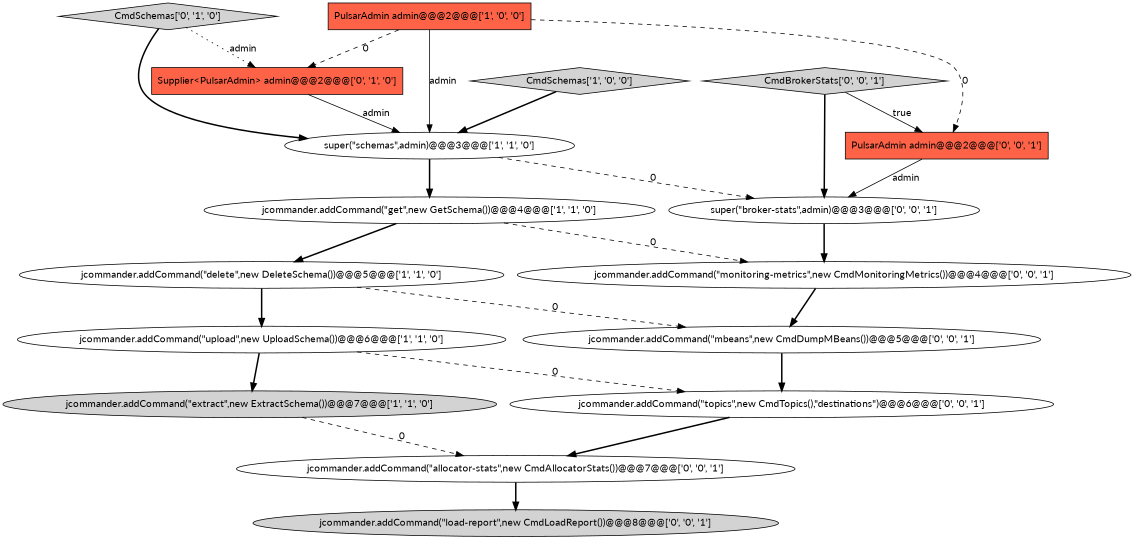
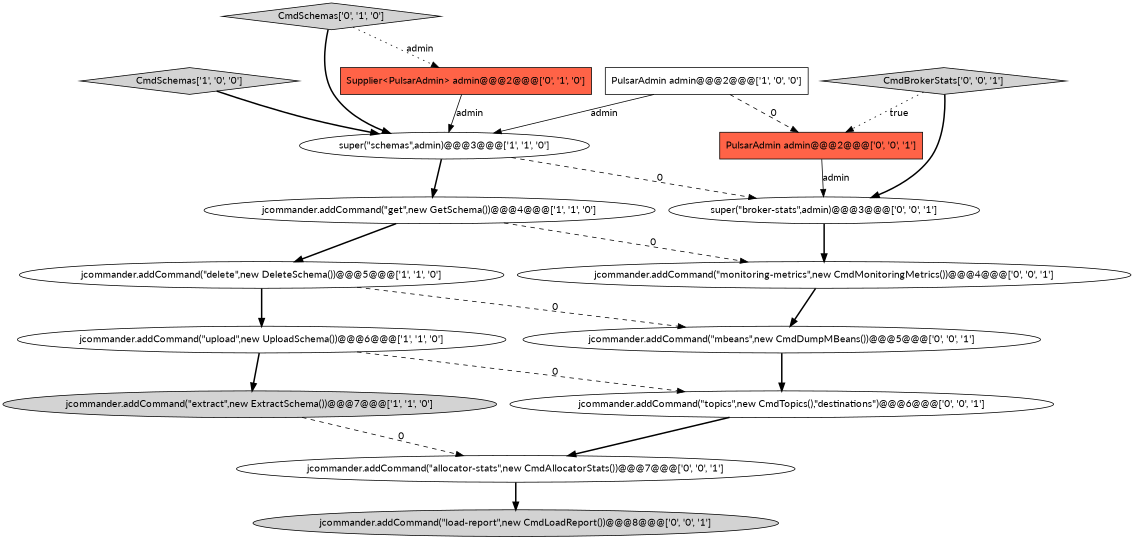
node "PulsarAdmin admin@@@2@@@['1', '0', '0']": fillcolor tomato -> white
edge "PulsarAdmin admin@@@2@@@['1', '0', '0']" -> "Supplier<PulsarAdmin> admin@@@2@@@['0', '1', '0']": removed, label "0"
edge "CmdBrokerStats['0', '0', '1']" -> "PulsarAdmin admin@@@2@@@['0', '0', '1']": style solid -> dotted
